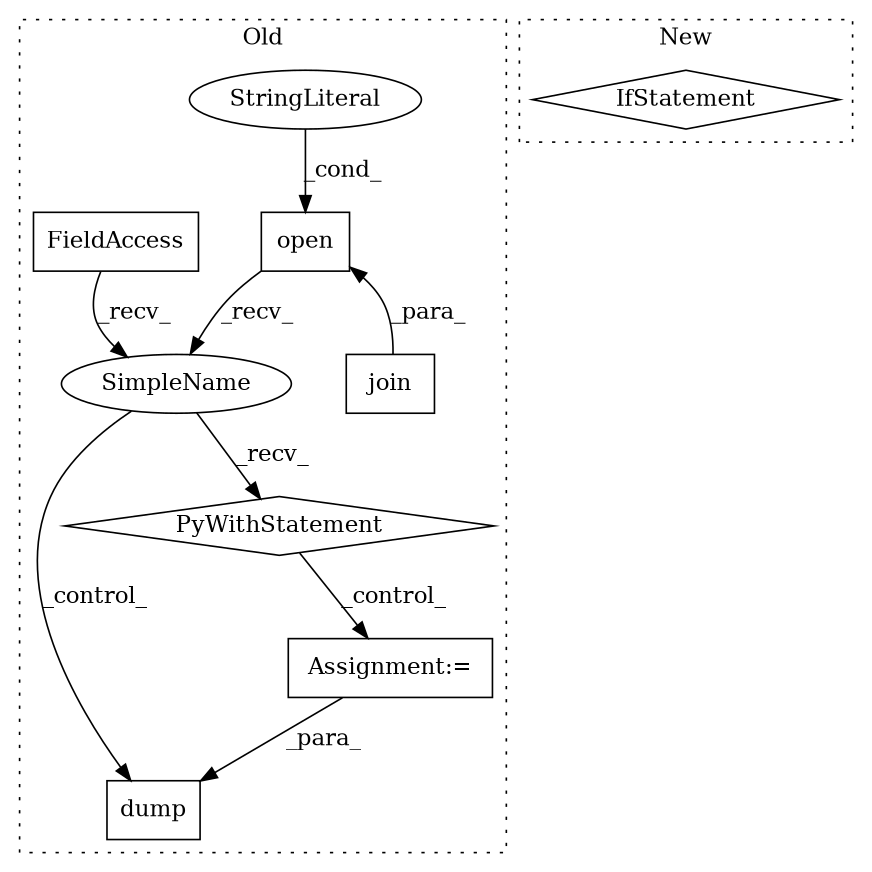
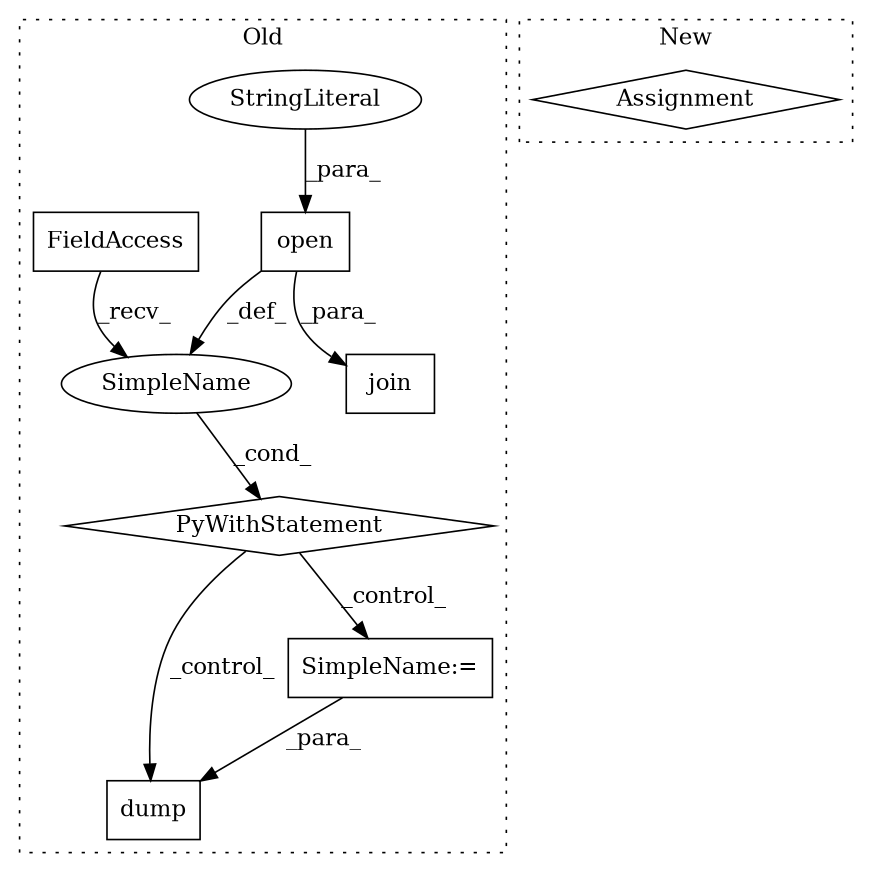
node "IfStatement": label "IfStatement" -> "Assignment"
edge "StringLiteral" -> "open": label "_cond_" -> "_para_"
edge "join" -> "open": reversed
edge "open" -> "SimpleName": label "_recv_" -> "_def_"
edge "SimpleName" -> "PyWithStatement": label "_recv_" -> "_cond_"
edge "SimpleName" -> "dump": now "PyWithStatement" -> "dump"
node "Assignment:=": label "Assignment:=" -> "SimpleName:="
